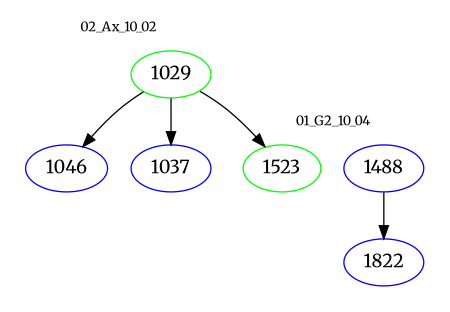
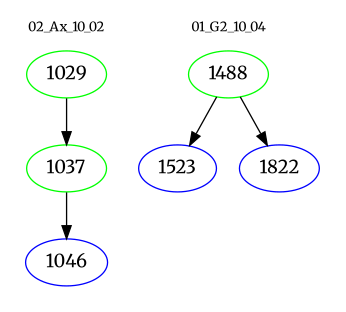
edge "1029" -> "1046": now "1037" -> "1046"
edge "1029" -> "1523": now "1488" -> "1523"
node "1037": color blue -> green
node "1523": color green -> blue
node "1488": color blue -> green
